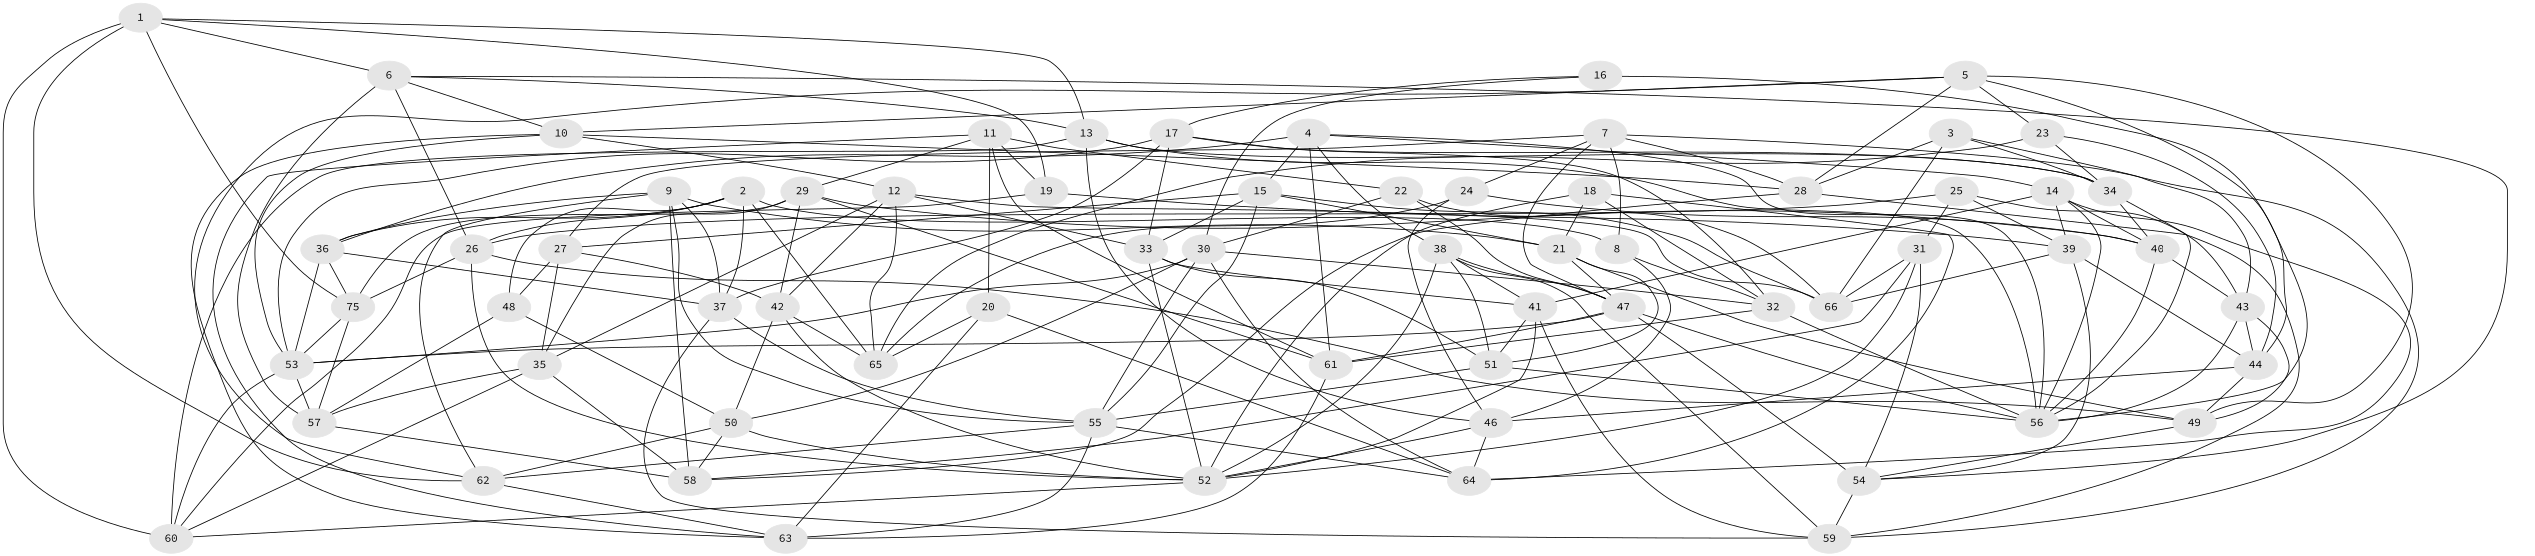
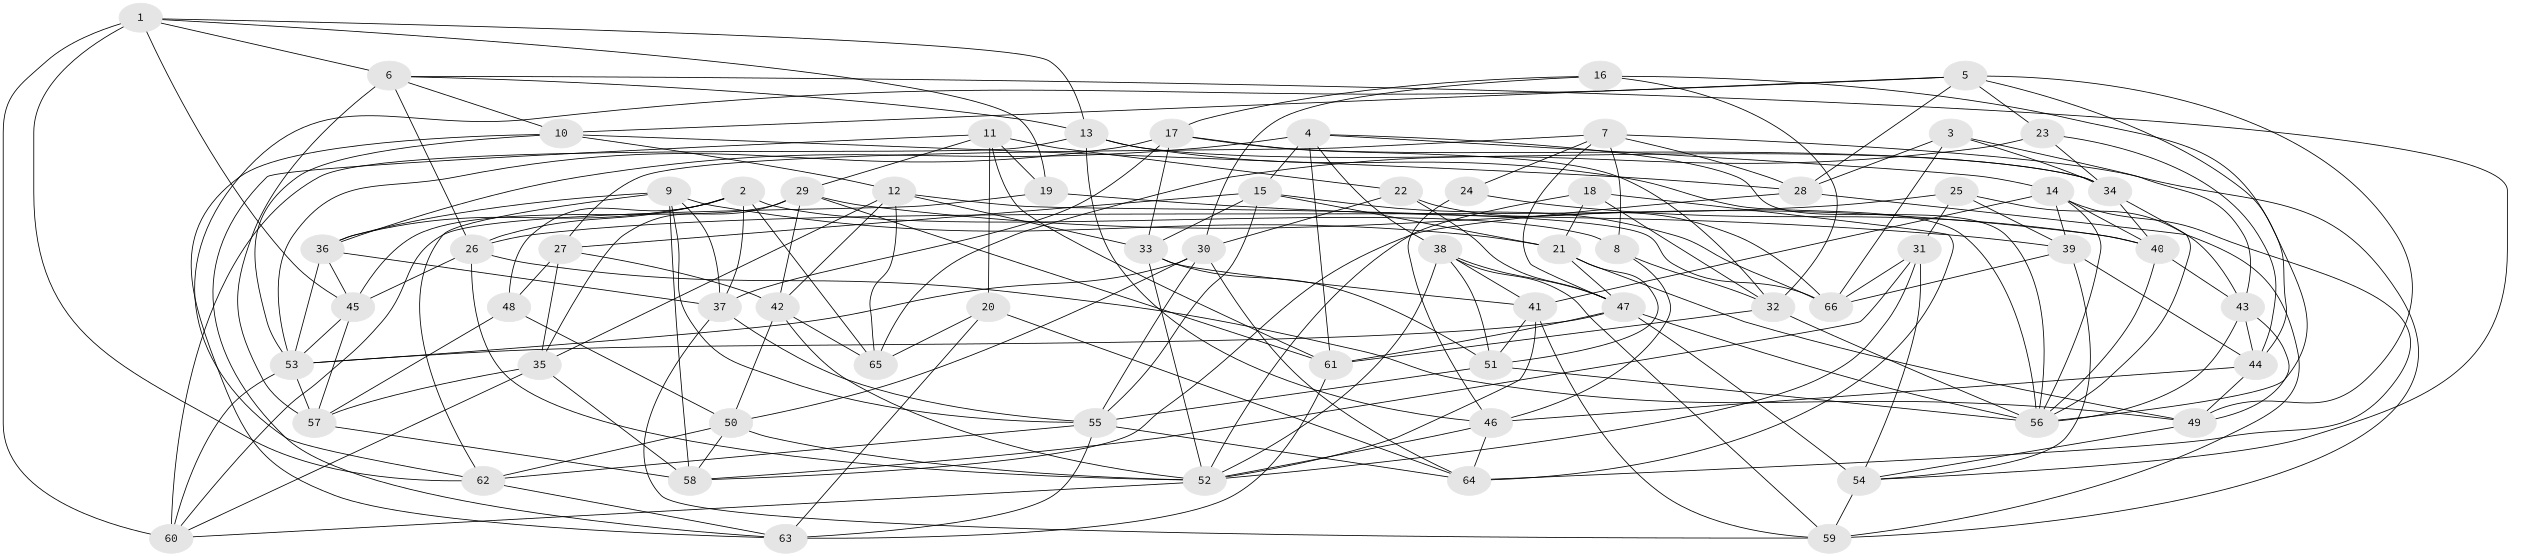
edge "24" -- "65": removed
edge "30" -- "32": now "16" -- "32"
node "75": label "75" -> "45"
